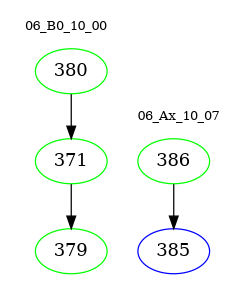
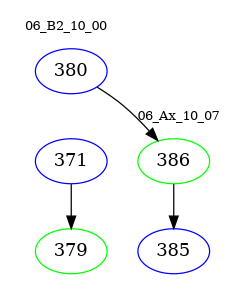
cluster "06_B0_10_00": label "06_B0_10_00" -> "06_B2_10_00"
node "380": color green -> blue
edge "380" -> "371": now "380" -> "386"
node "371": color green -> blue
